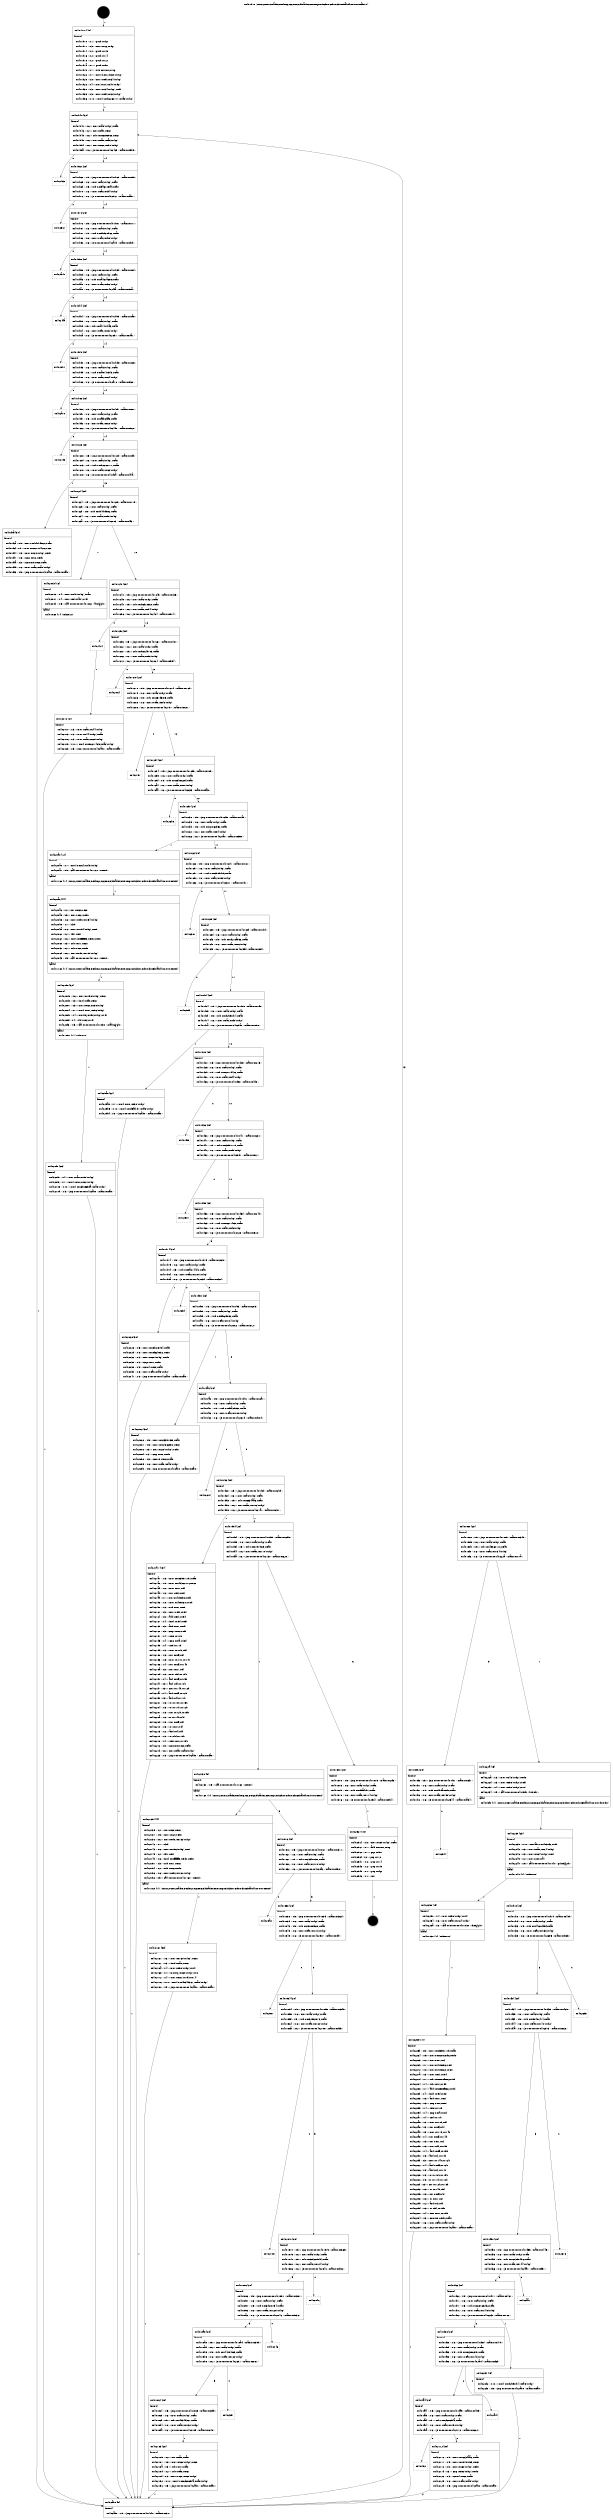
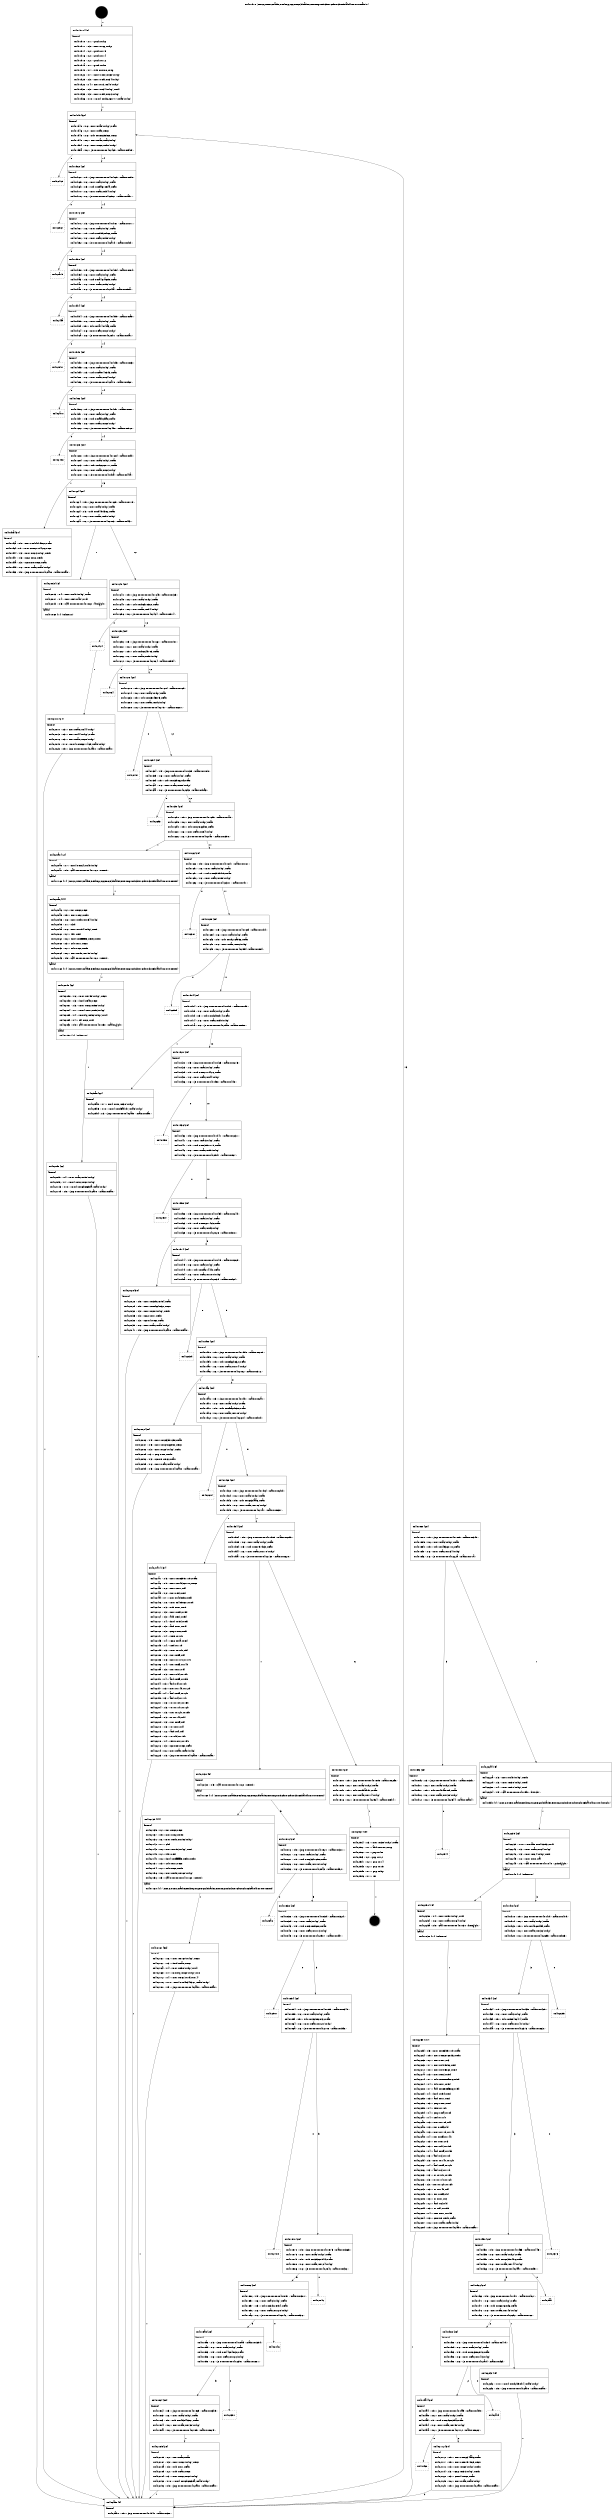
edge "0x401d74 [28]" -> "0x402028 [30]": now "0x401d58 [28]" -> "0x402028 [30]"
